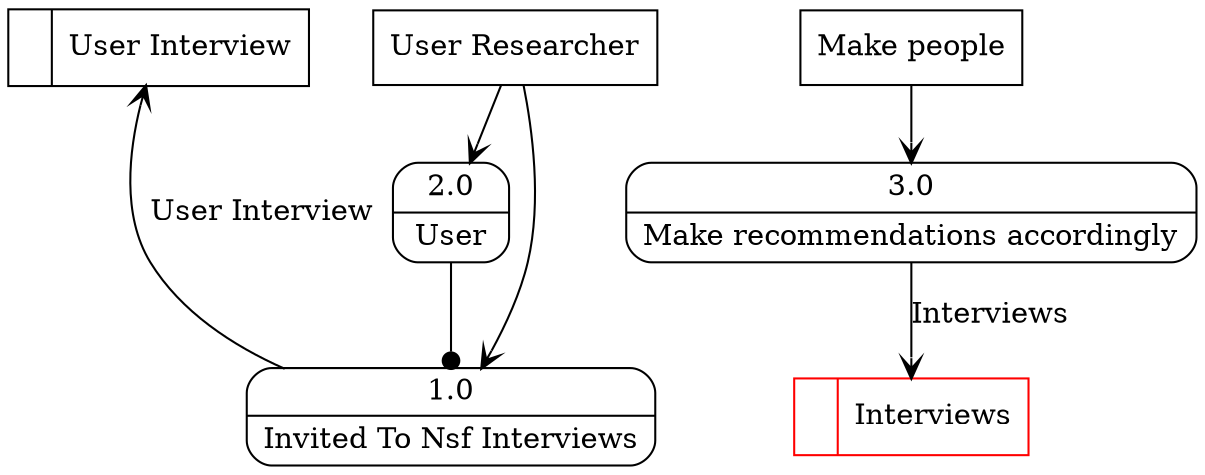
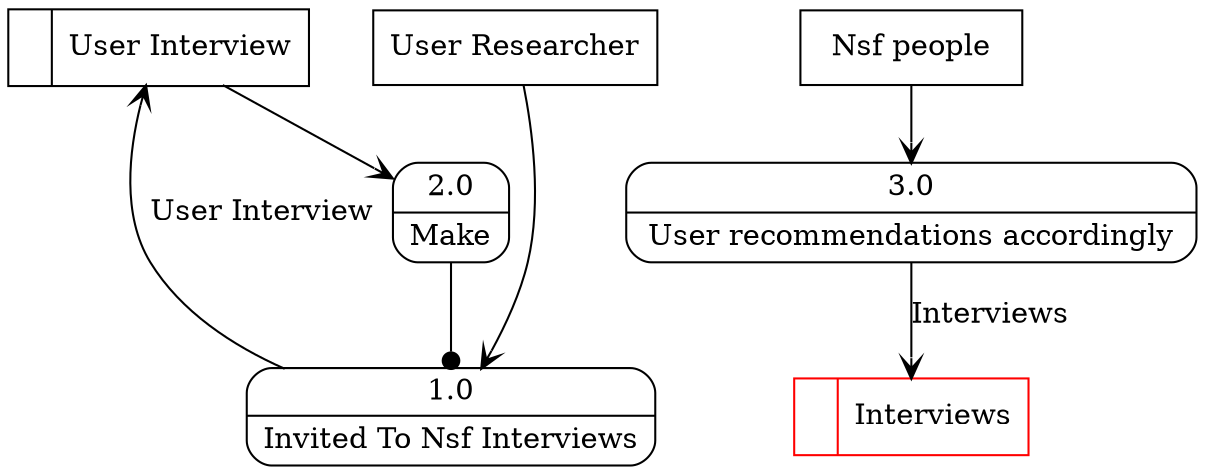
node "Make people": label "Make people" -> "Nsf people"
edge "User Researcher" -> "2.0": now "User Interview" -> "2.0"
node "2.0": text "User" -> "Make"
node "3.0": text "Make recommendations accordingly" -> "User recommendations accordingly"
